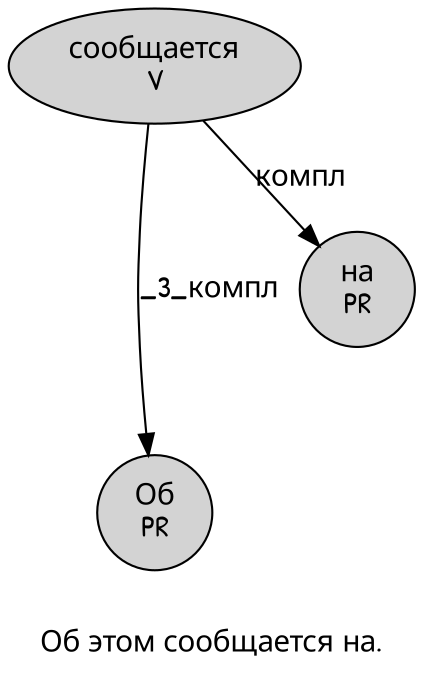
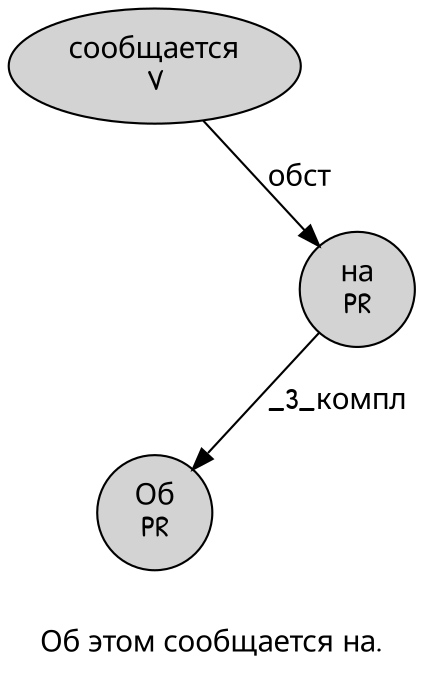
edge "сообщается V" -> "на PR": label "компл" -> "обст"
edge "сообщается V" -> "Об PR": now "на PR" -> "Об PR"
